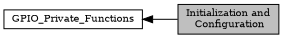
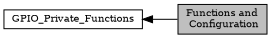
node "Initialization and Configuration": label "Initialization and Configuration" -> "Functions and Configuration"
